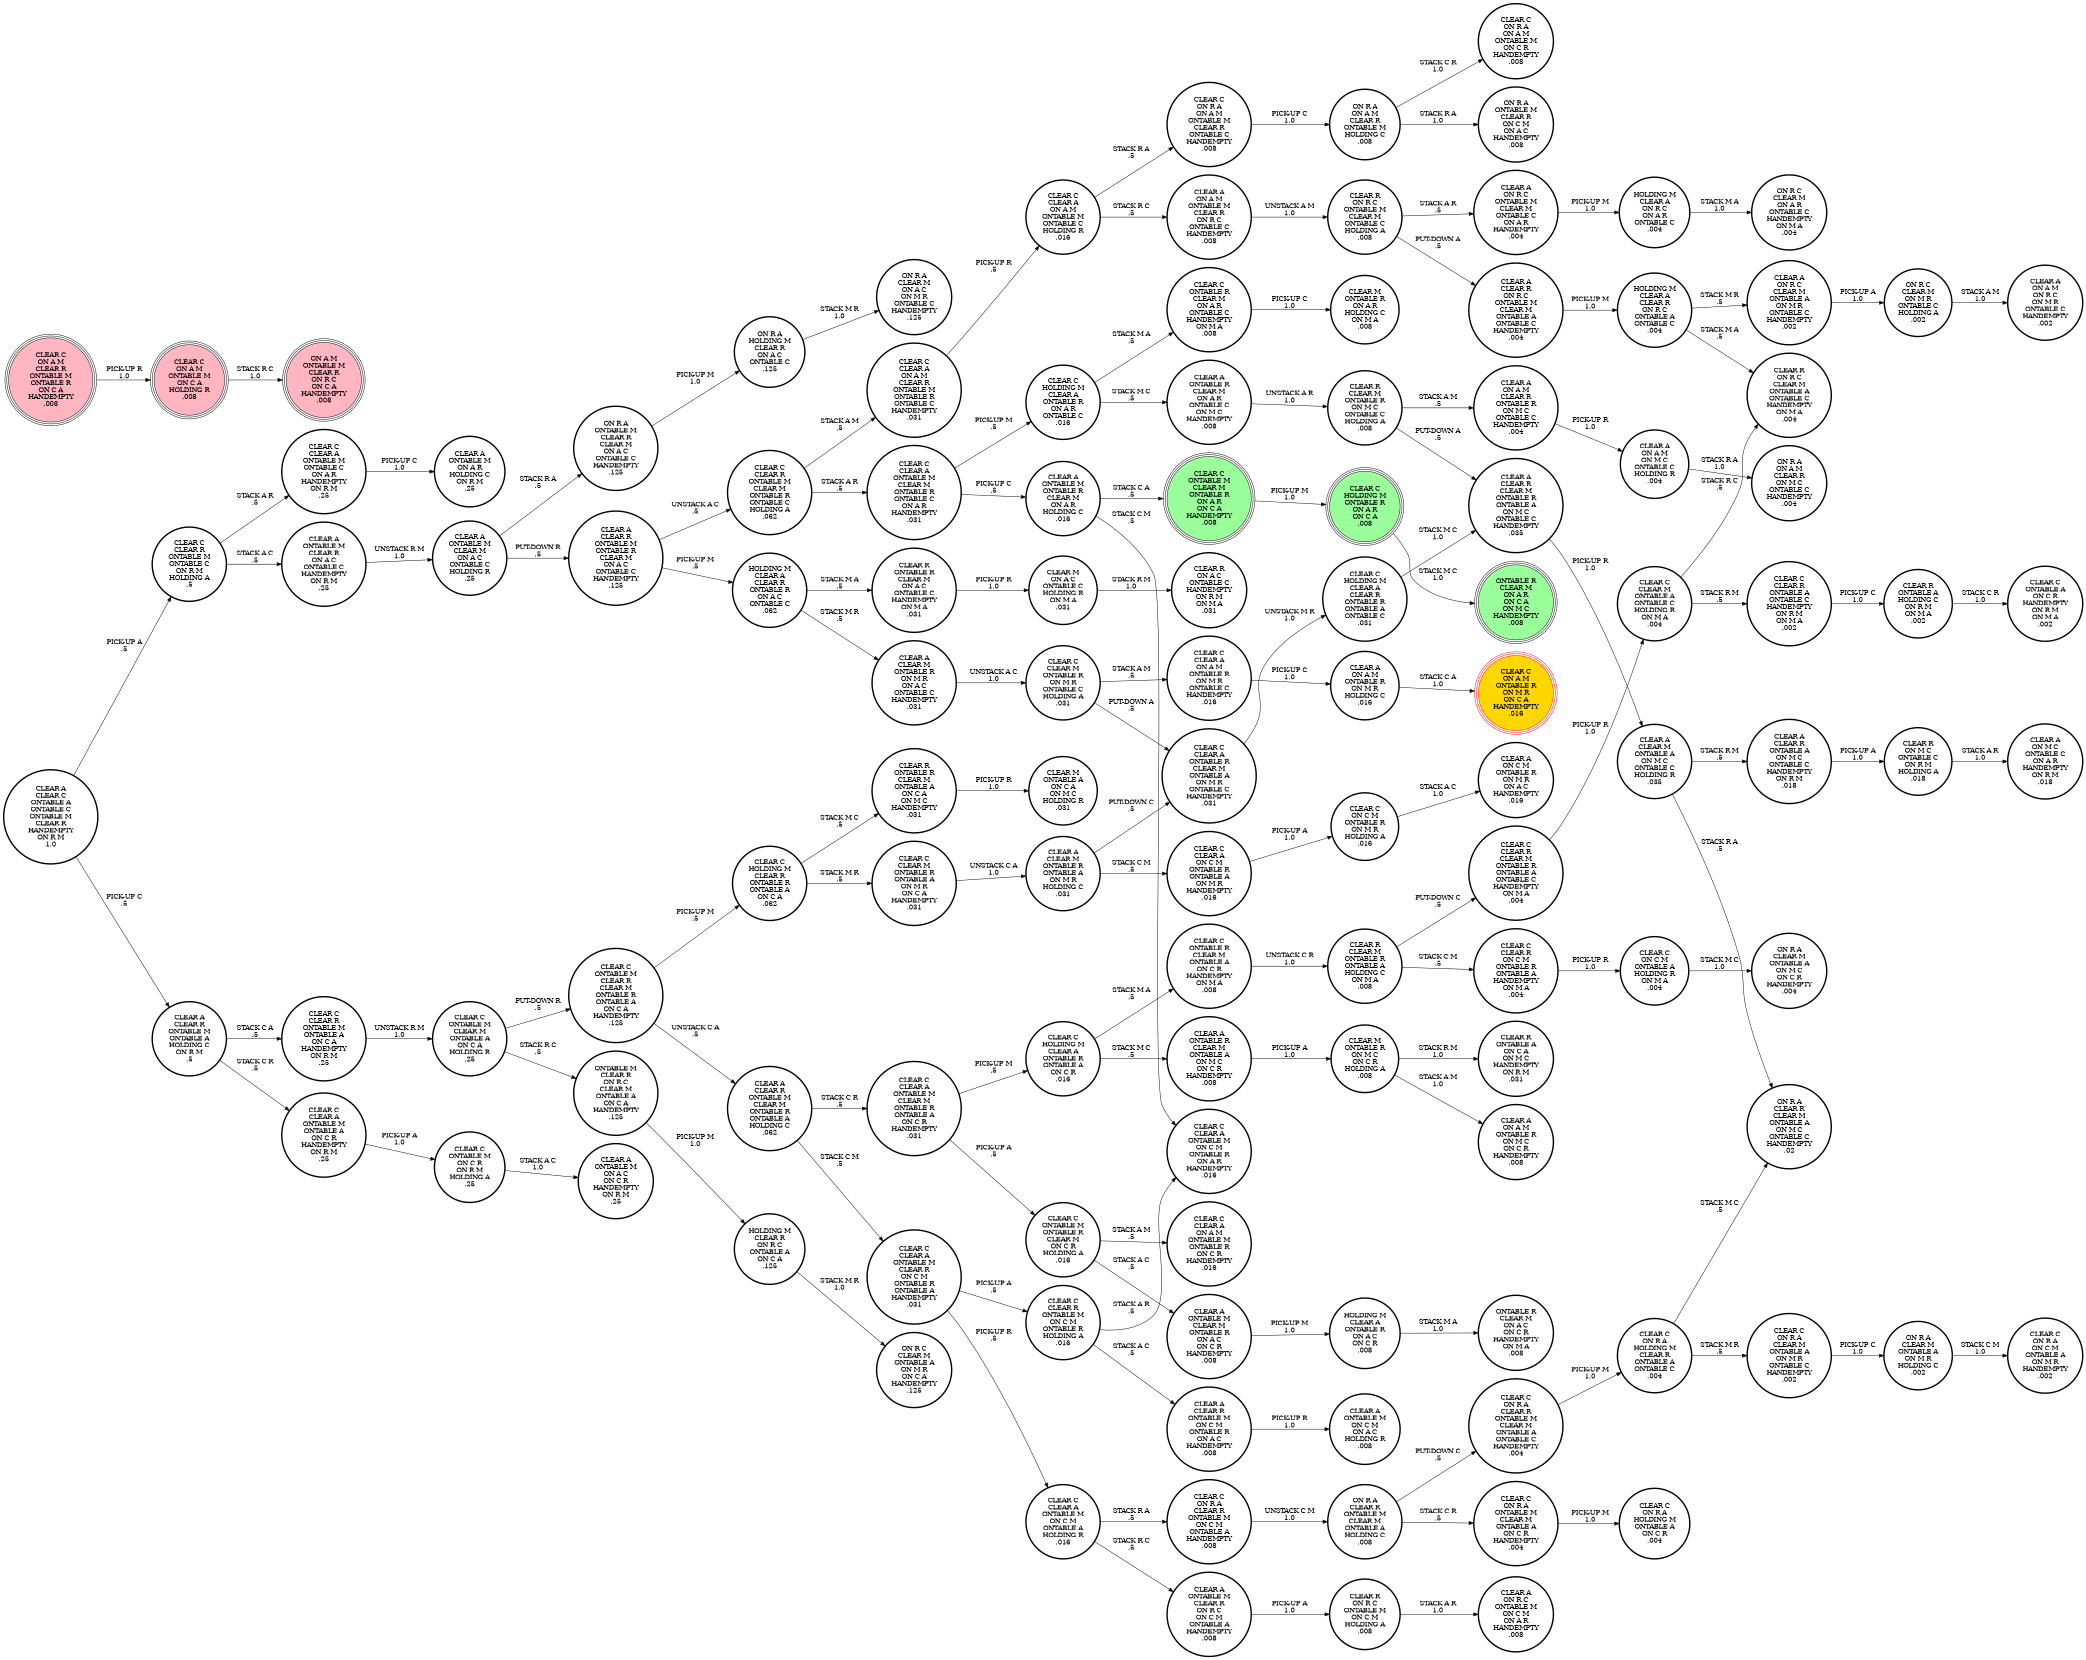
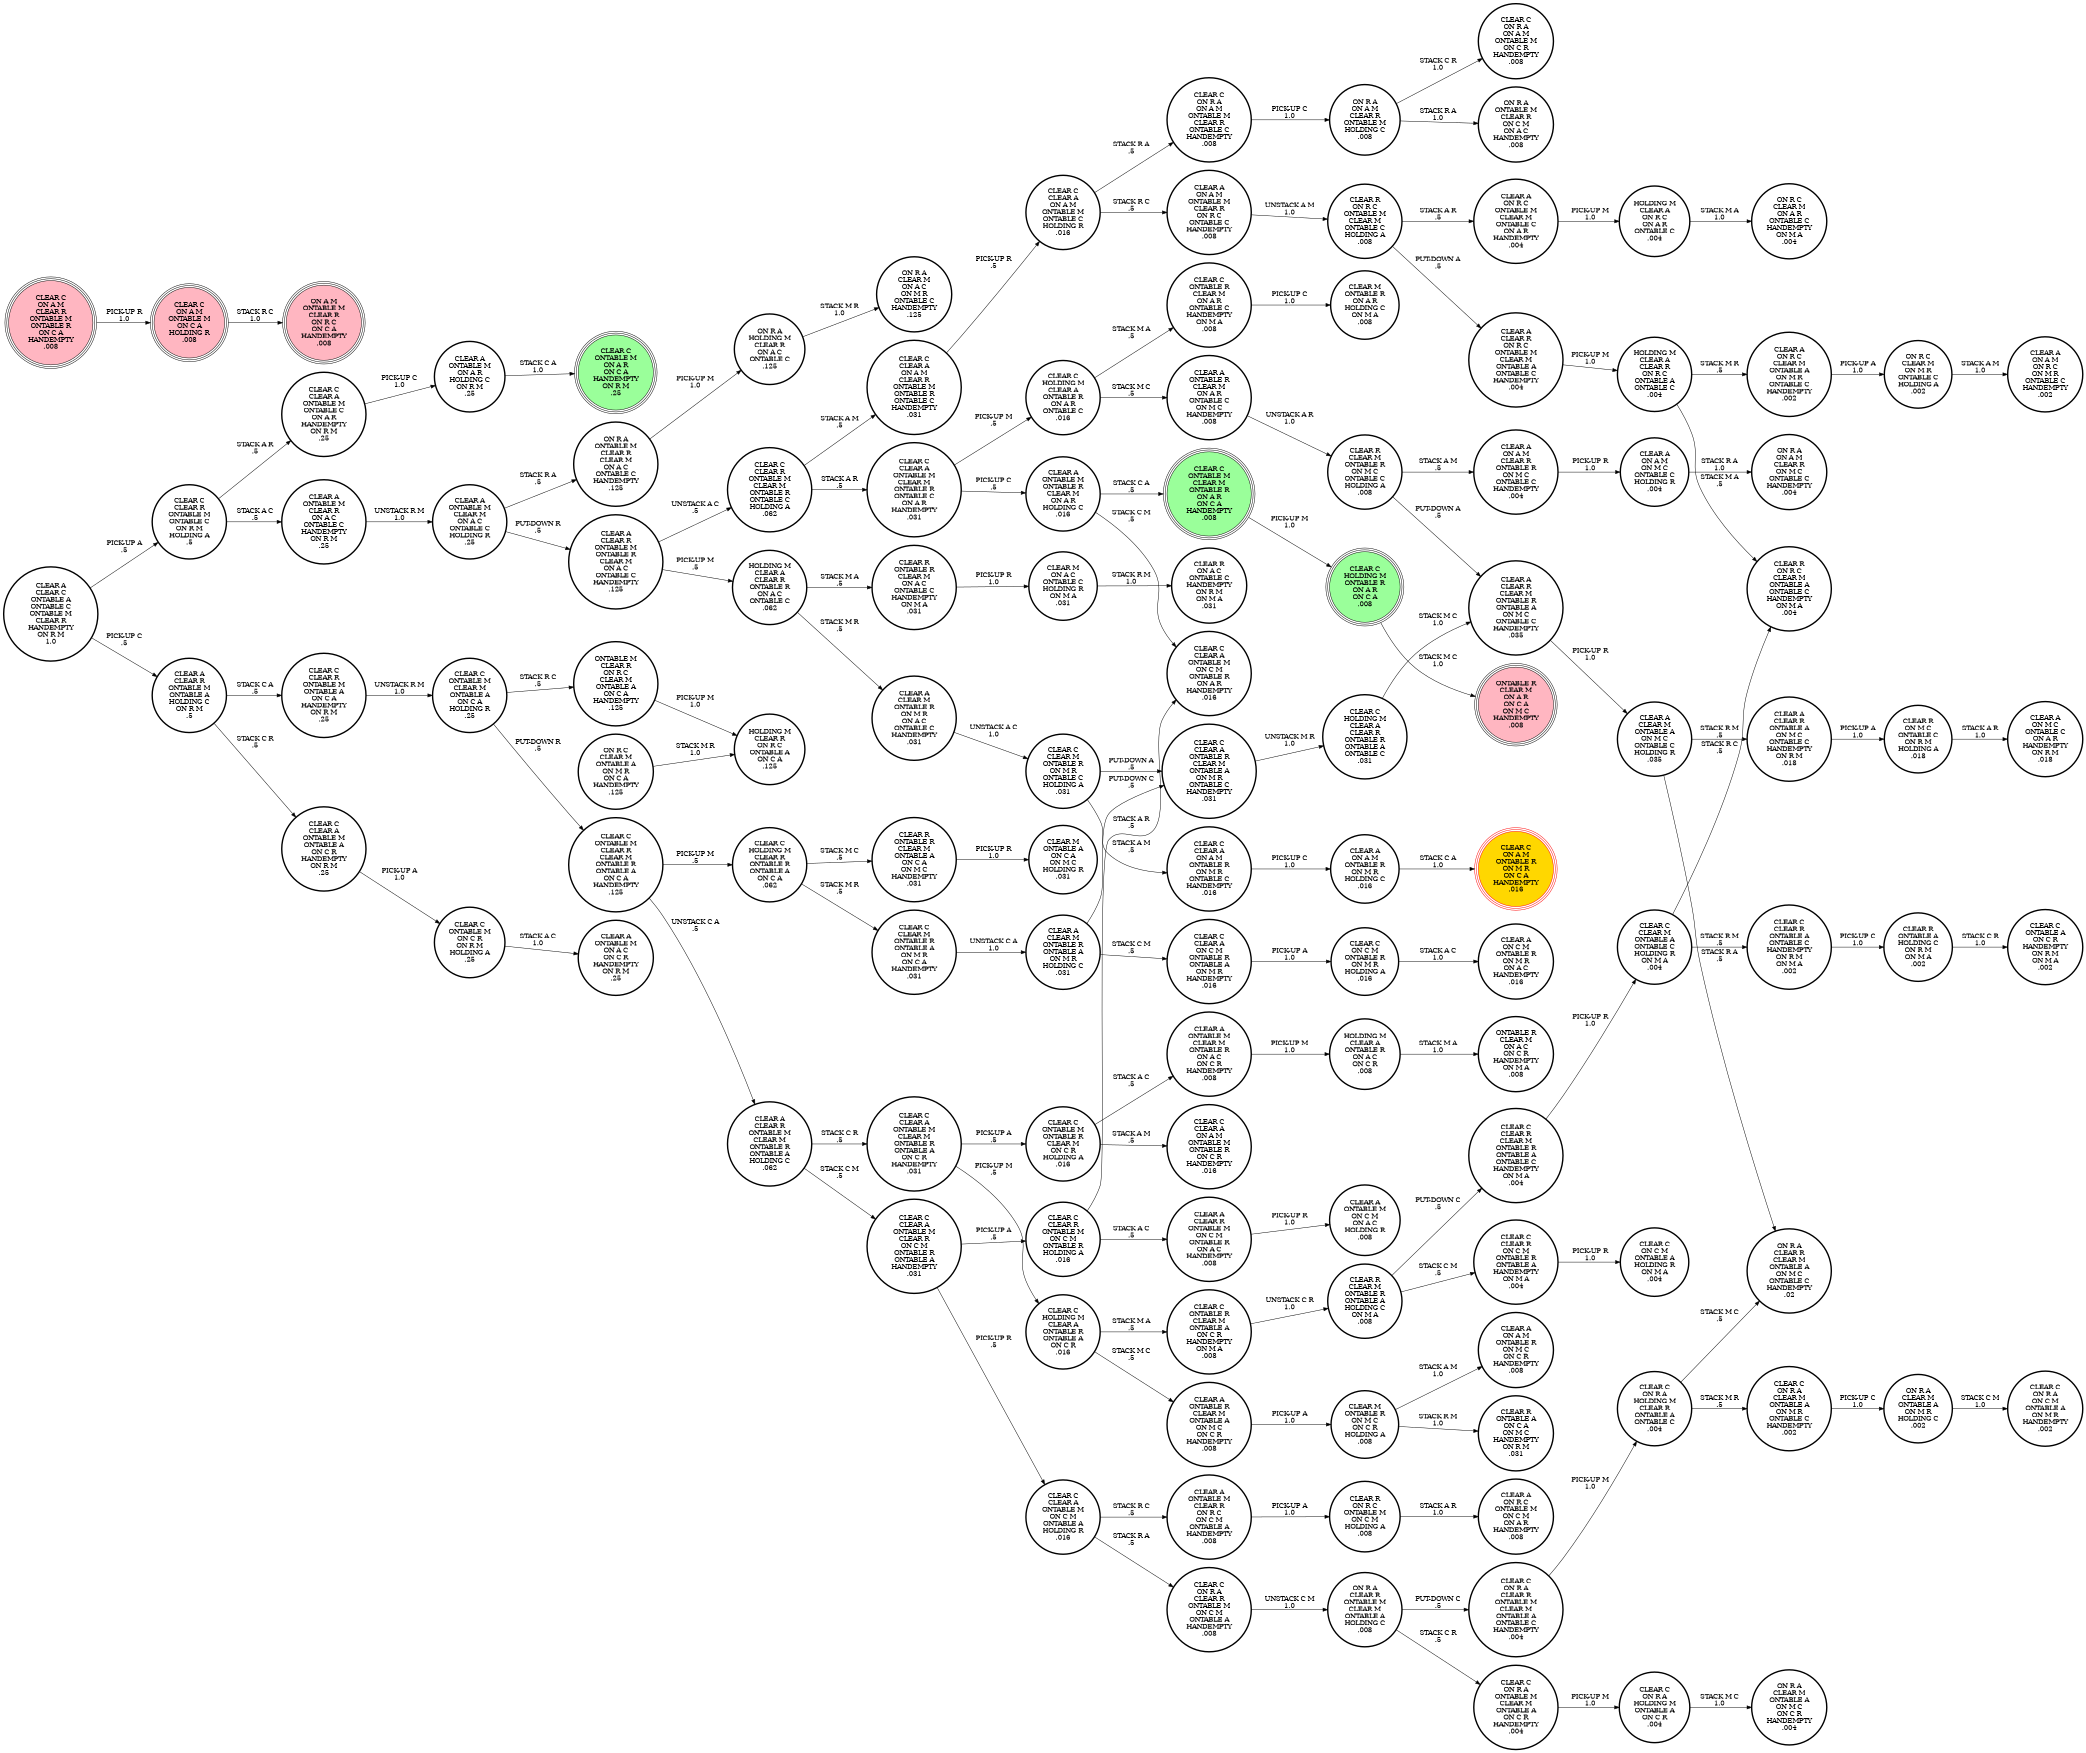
node "CLEAR C ONTABLE M ON A R ON C A HANDEMPTY ON R M .25": added
node "ONTABLE R CLEAR M ON A R ON C A ON M C HANDEMPTY .008": fillcolor palegreen1 -> lightpink
edge "CLEAR C ON C M ONTABLE A HOLDING R ON M A .004" -> "ON R A CLEAR M ONTABLE A ON M C ON C R HANDEMPTY .004": now "CLEAR C ON R A HOLDING M ONTABLE A ON C R .004" -> "ON R A CLEAR M ONTABLE A ON M C ON C R HANDEMPTY .004"
edge "HOLDING M CLEAR R ON R C ONTABLE A ON C A .125" -> "ON R C CLEAR M ONTABLE A ON M R ON C A HANDEMPTY .125": reversed
